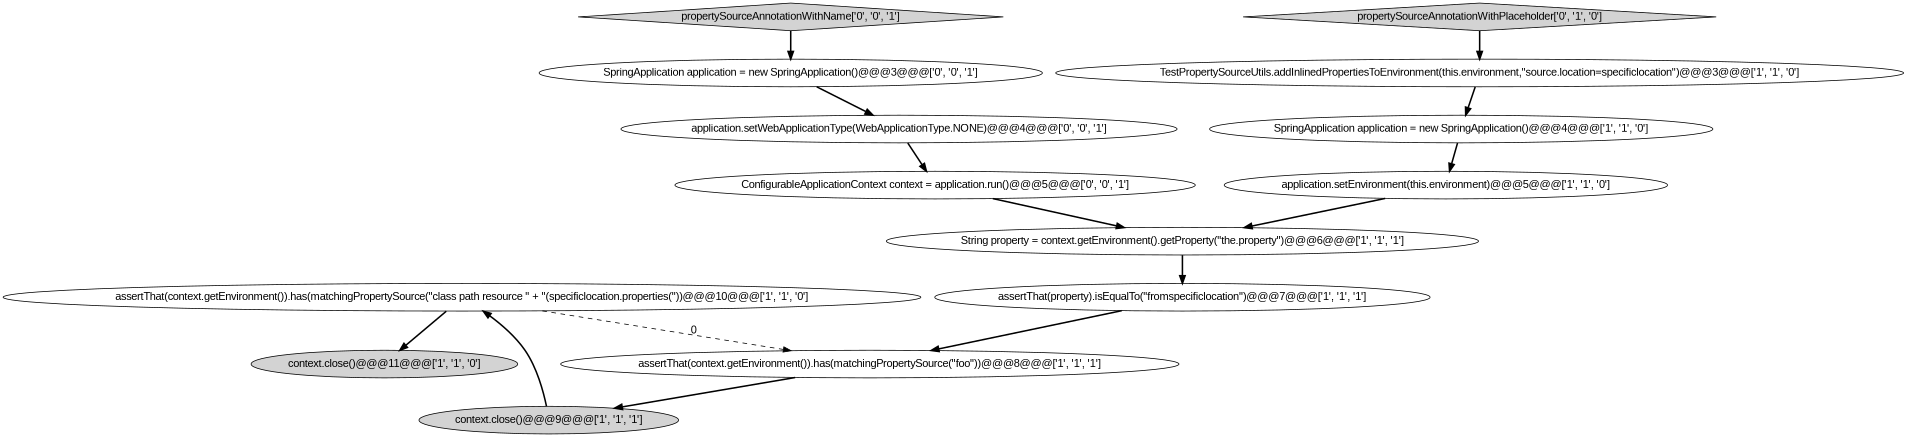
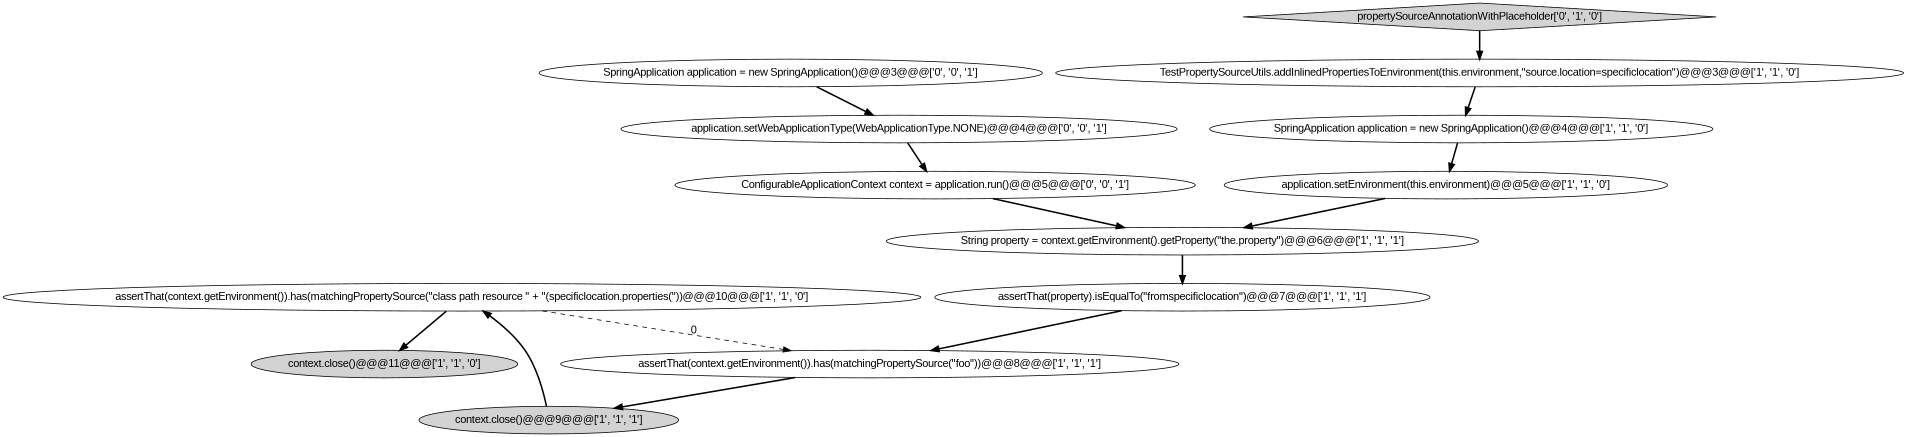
node "propertySourceAnnotationWithName['0', '0', '1']": removed
